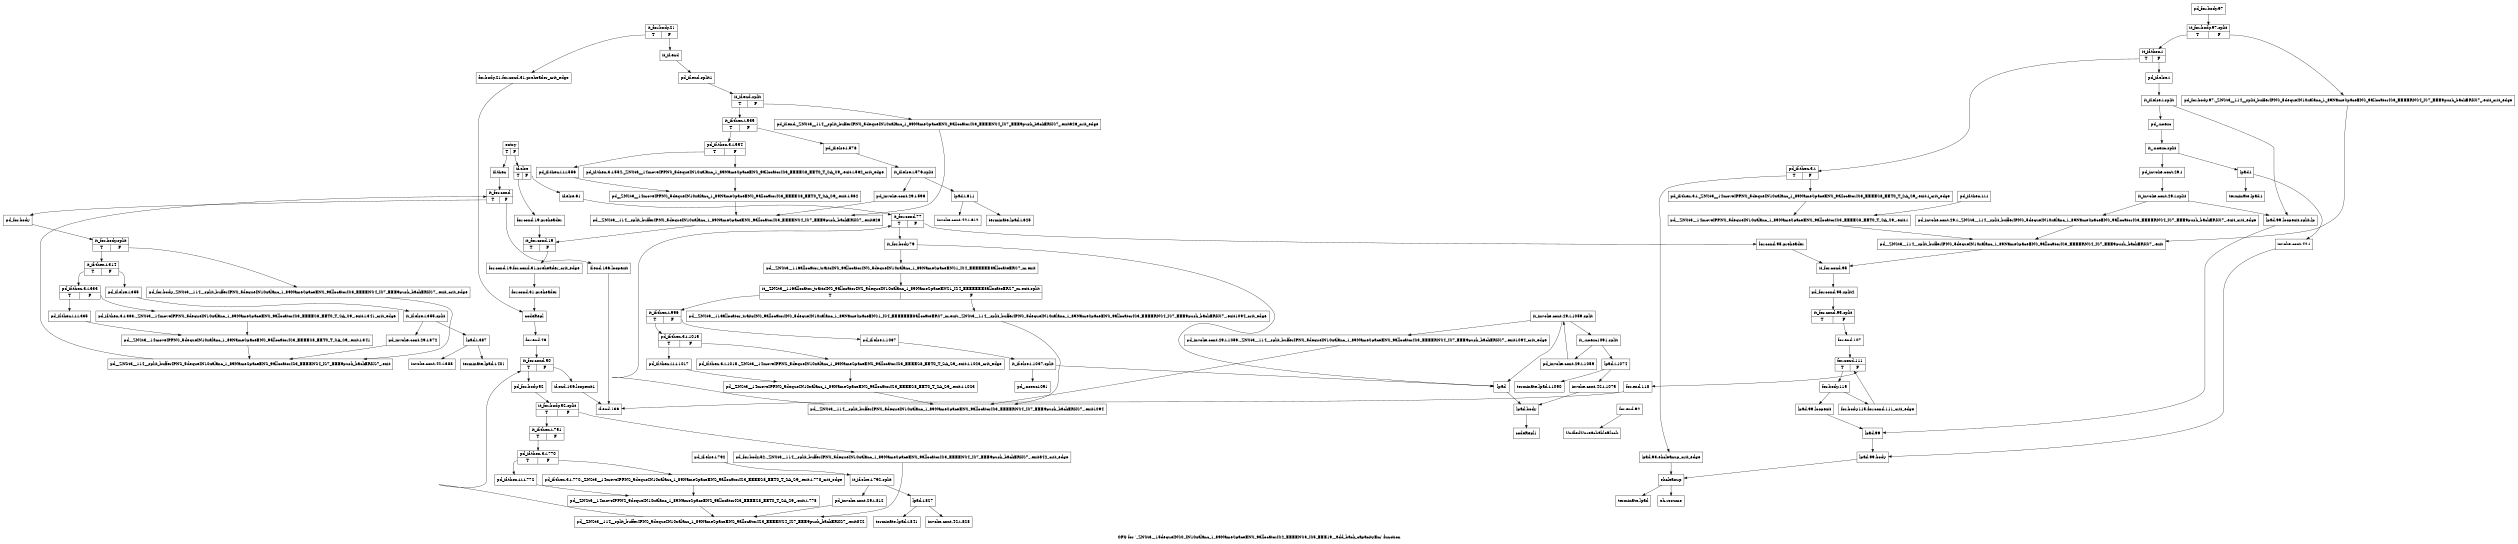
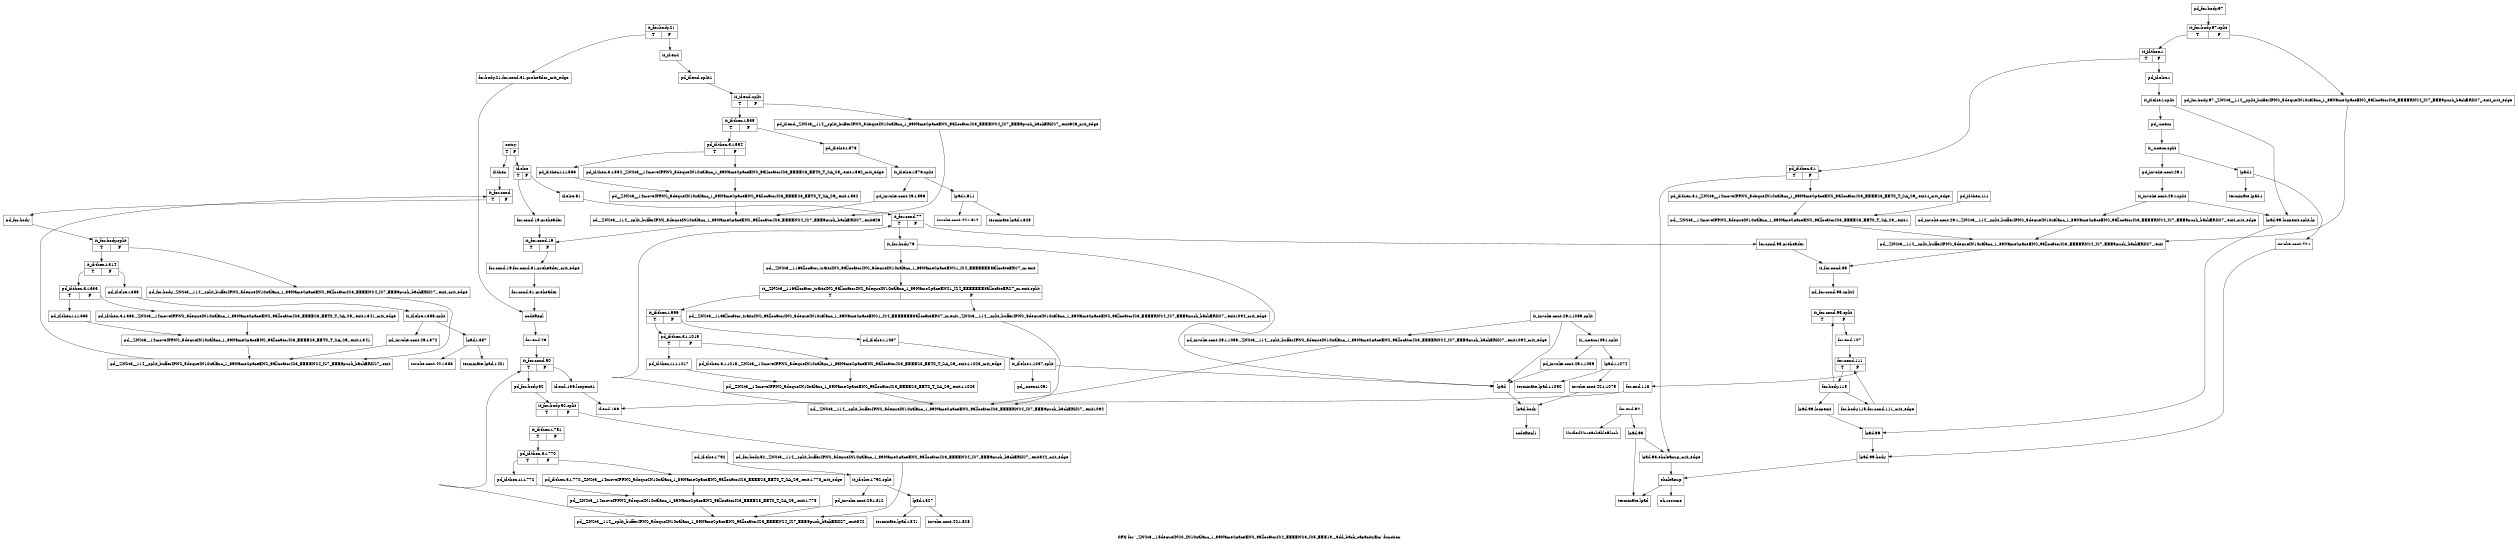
node "if.end.136.loopexit": removed
edge "pd_for.cond.95.split2" -> "it_for.cond.95.split": now "for.body.115" -> "it_for.cond.95.split"
edge "pd_invoke.cont.29.i.1059" -> "it_invoke.cont.29.i.1059.split": now "pd_invoke.cont.29.i.1059" -> "lpad"
edge "it_for.body.52.split" -> "it_if.then.i.751": removed
node "lpad.93": added
